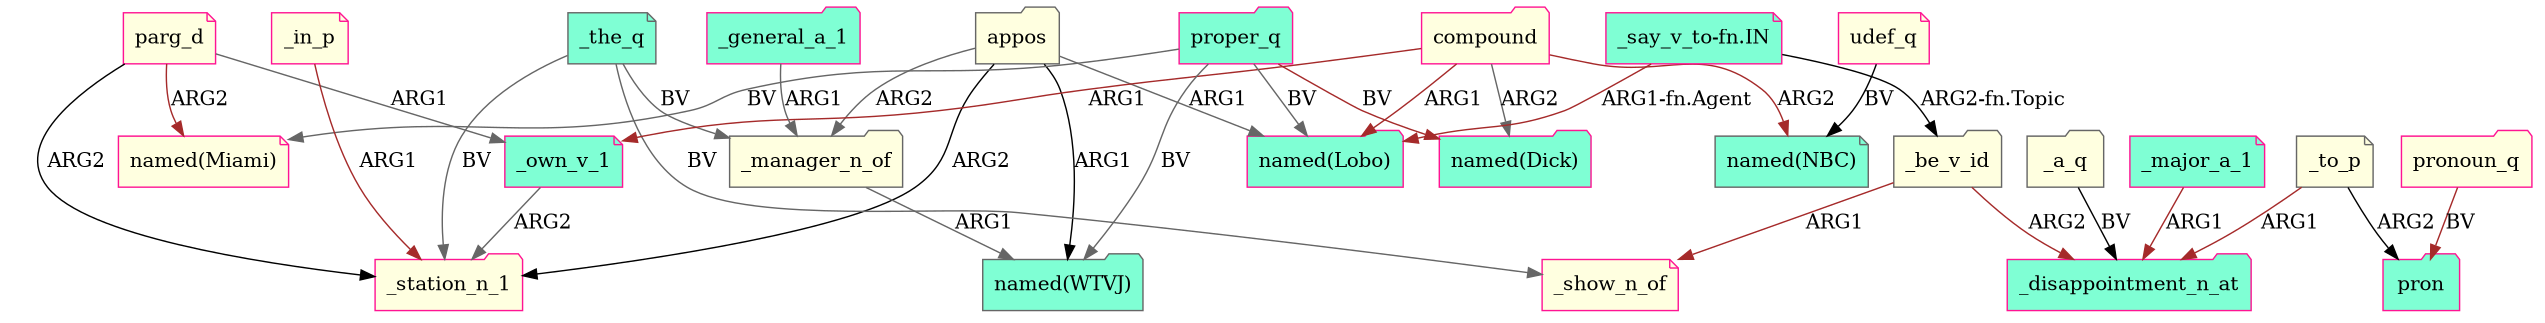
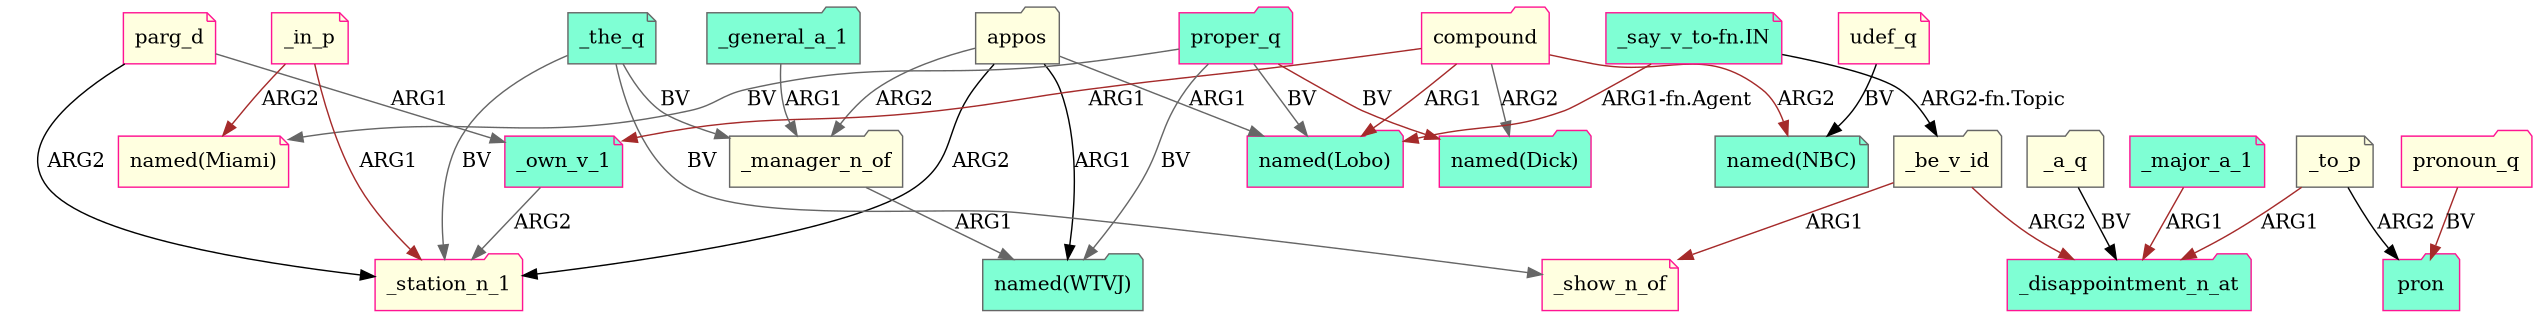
node "_general_a_1": color deeppink -> gray40
edge "parg_d" -> "named(Miami)": now "_in_p" -> "named(Miami)"
